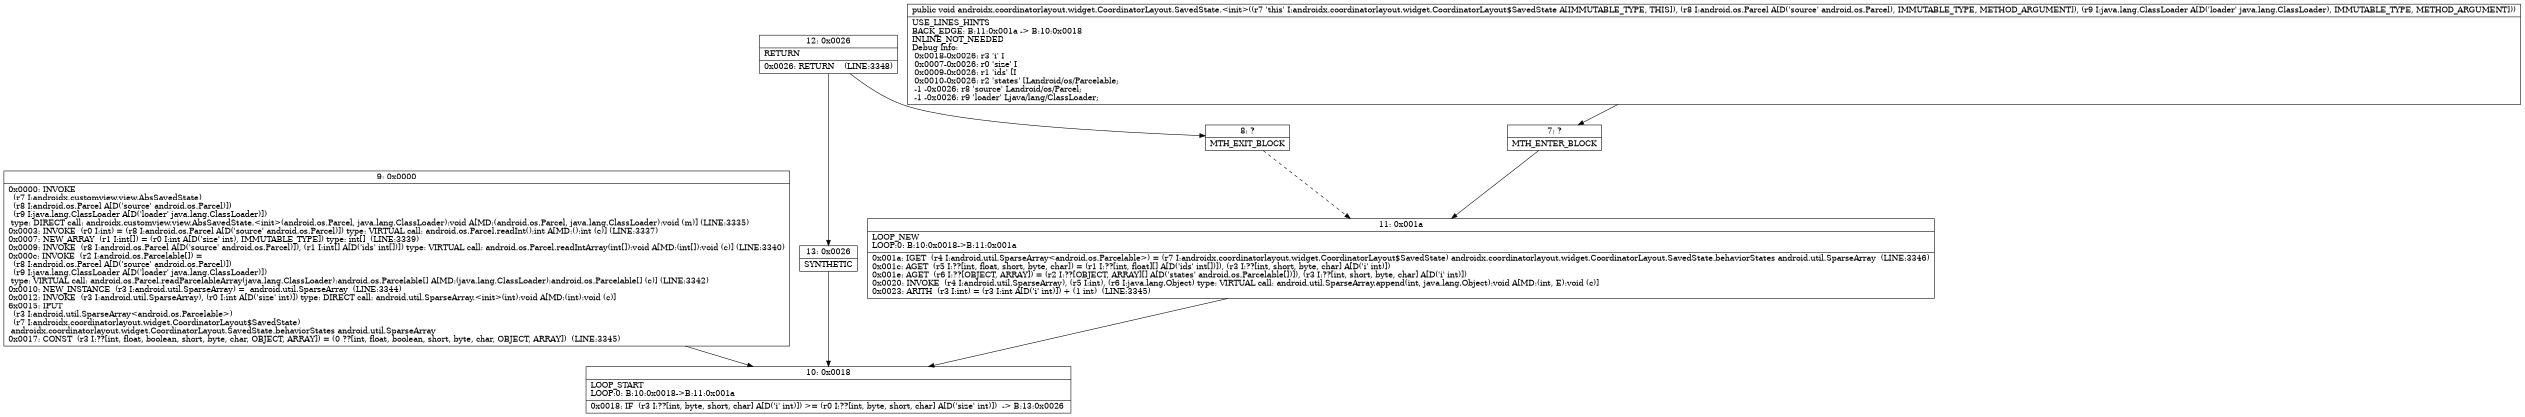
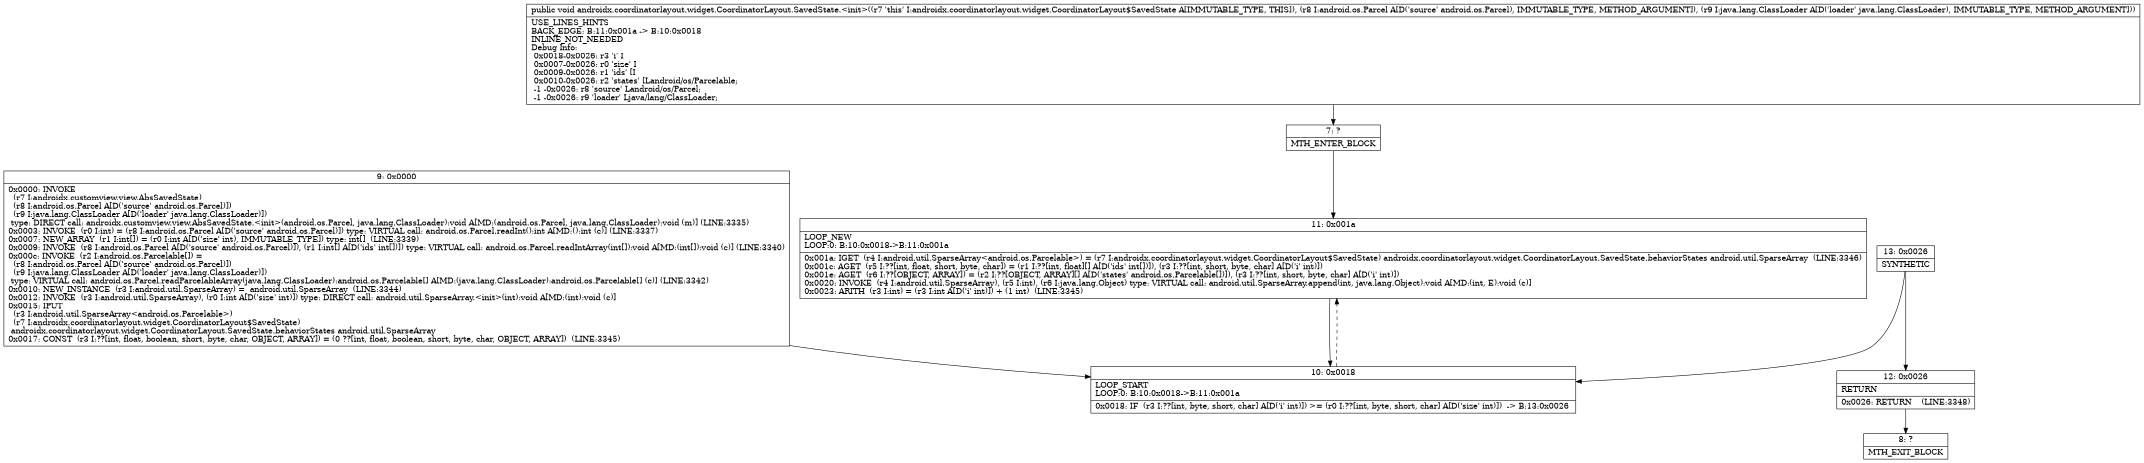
edge "12: 0x0026" -> "13: 0x0026": reversed
edge "8: ?" -> "11: 0x001a": now "10: 0x0018" -> "11: 0x001a"
node "9: 0x0000": text "6x0015: IPUT" -> "0x0015: IPUT"
